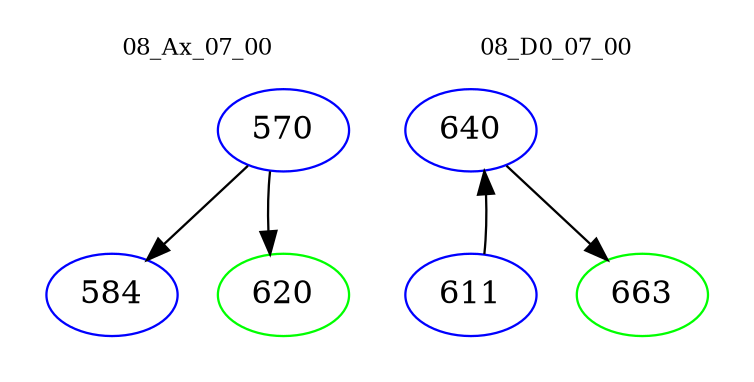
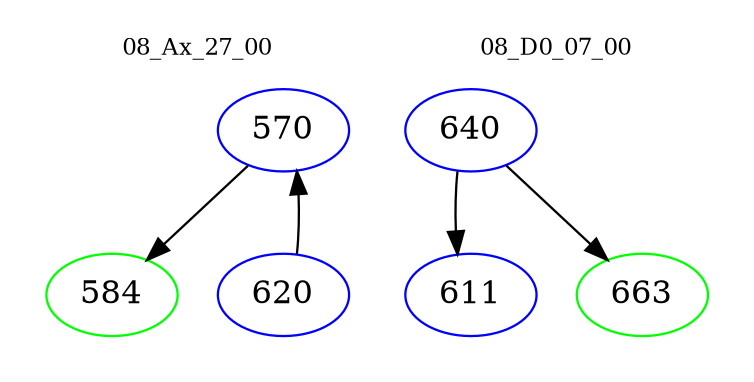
cluster "08_Ax_07_00": label "08_Ax_07_00" -> "08_Ax_27_00"
edge "570" -> "620": reversed
edge "611" -> "640": reversed
node "584": color blue -> green
node "620": color green -> blue
